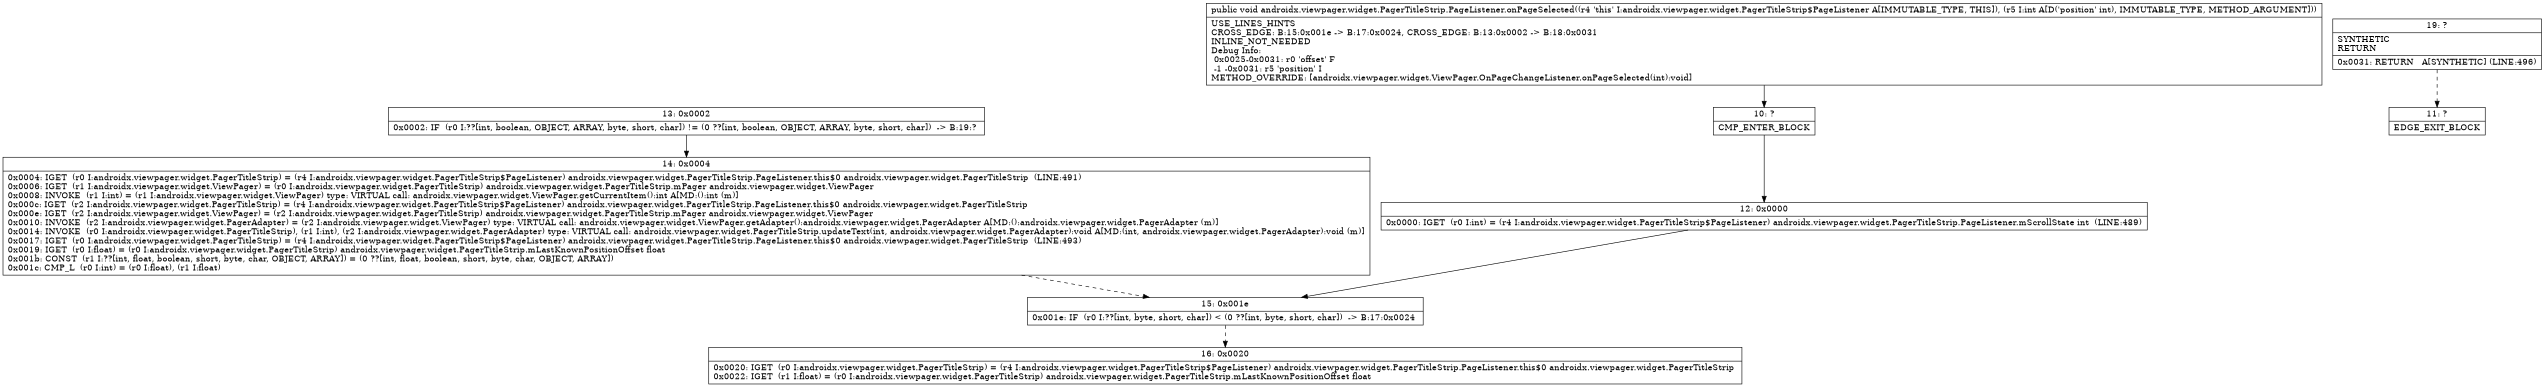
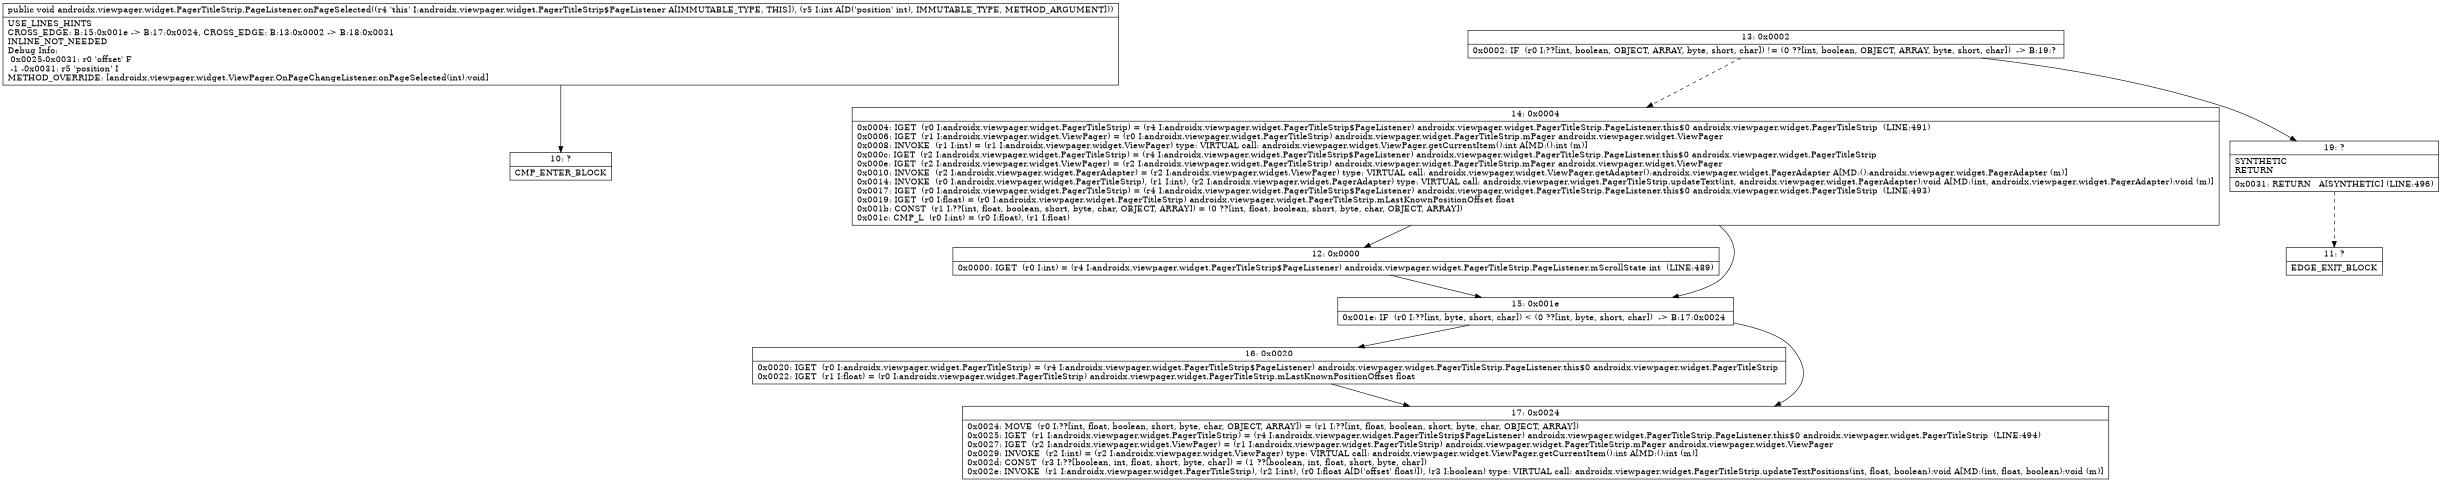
edge "13: 0x0002" -> "19: ?": added
edge "13: 0x0002" -> "14: 0x0004": style solid -> dashed
edge "10: ?" -> "12: 0x0000": now "14: 0x0004" -> "12: 0x0000"
edge "14: 0x0004" -> "15: 0x001e": style dashed -> solid
edge "15: 0x001e" -> "16: 0x0020": style dashed -> solid
node "17: 0x0024": added
